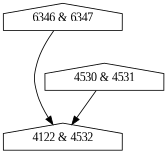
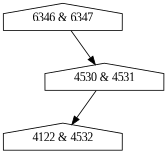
edge "6346 & 6347" -> "4122 & 4532": now "6346 & 6347" -> "4530 & 4531"
